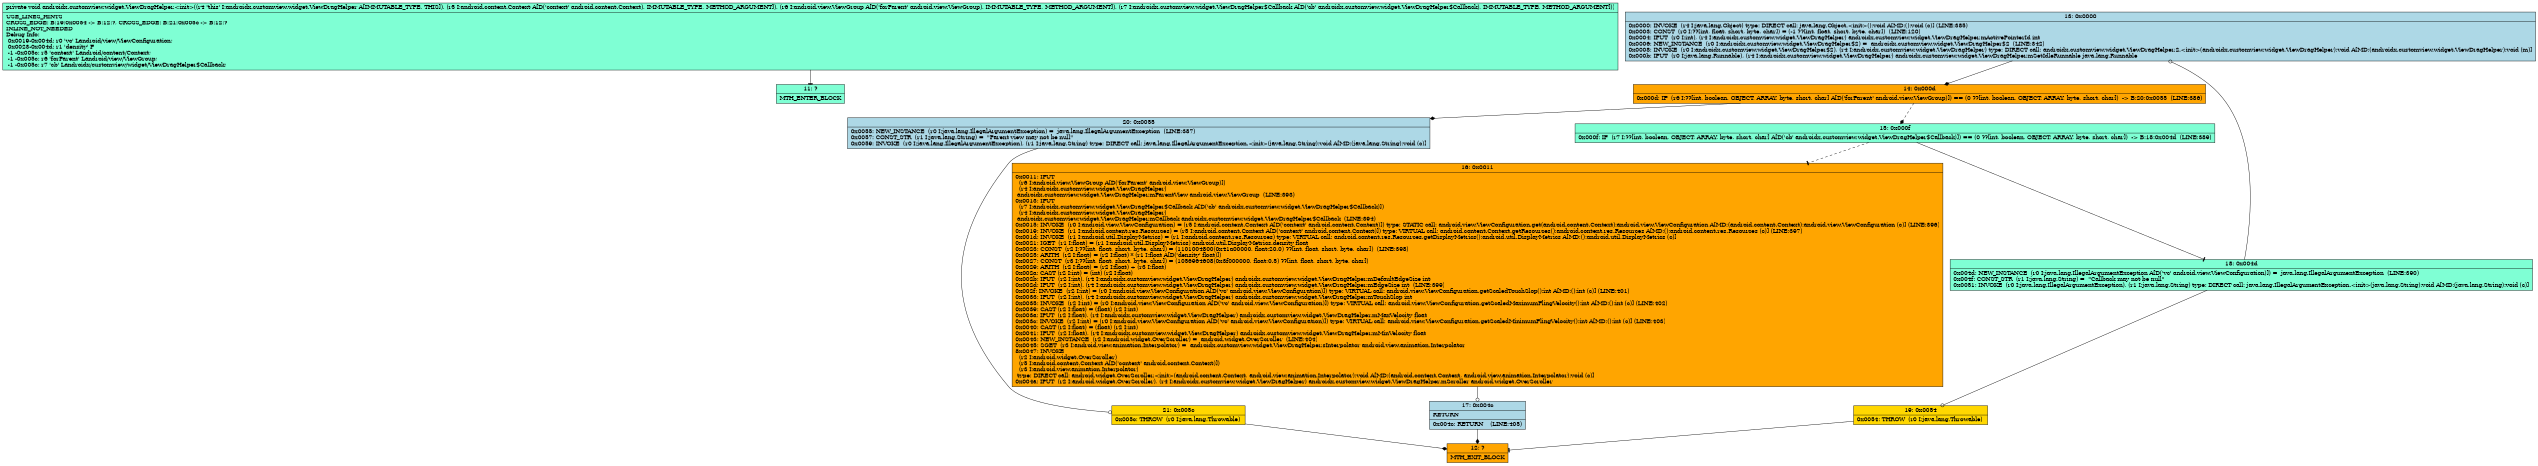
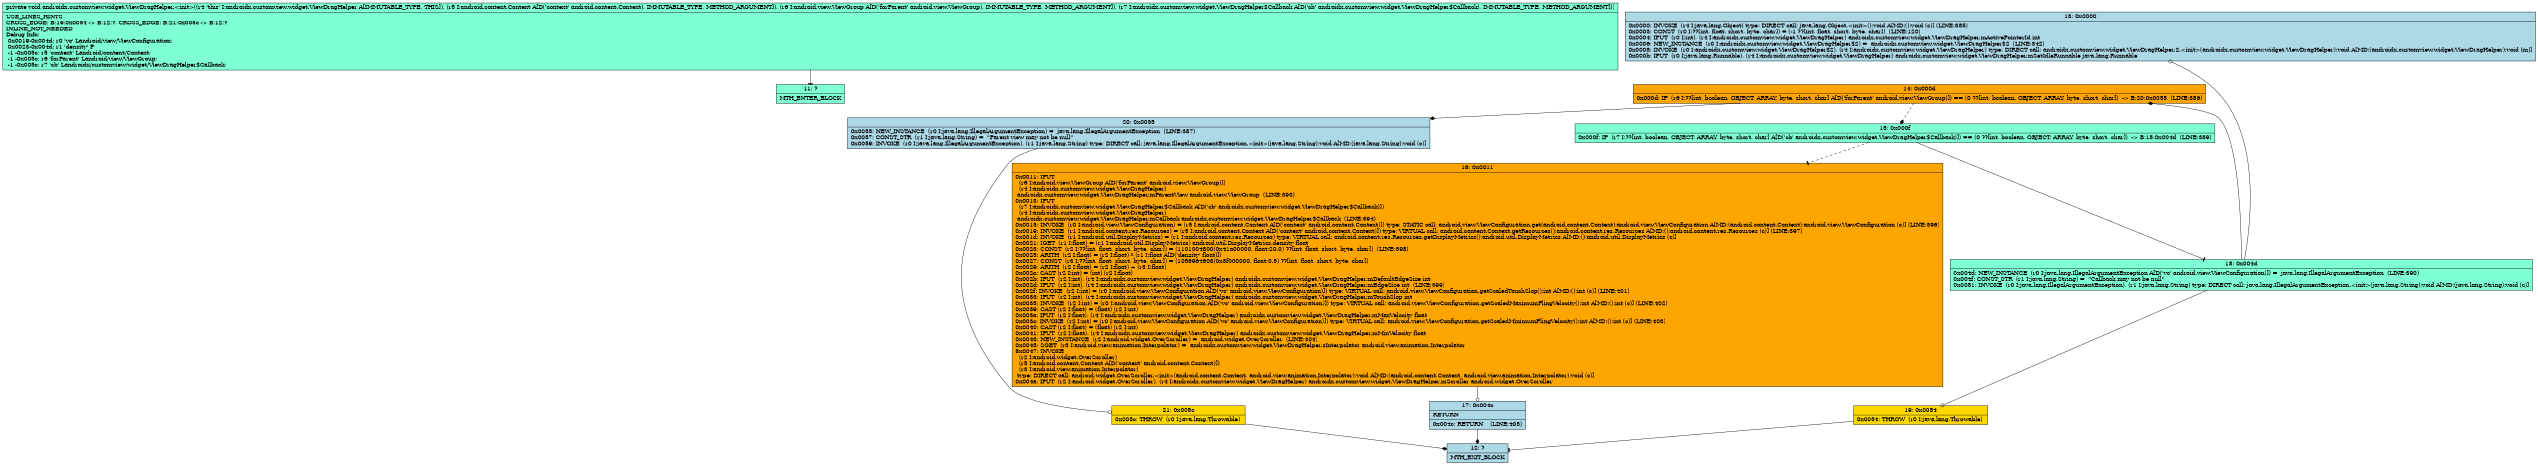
edge "13: 0x0000" -> "14: 0x000d": now "18: 0x004d" -> "14: 0x000d"
node "12: ?": fillcolor orange -> lightblue
